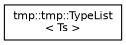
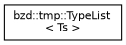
node "tmp::tmp::TypeList < Ts >": label "tmp::tmp::TypeList < Ts >" -> "bzd::tmp::TypeList < Ts >"
